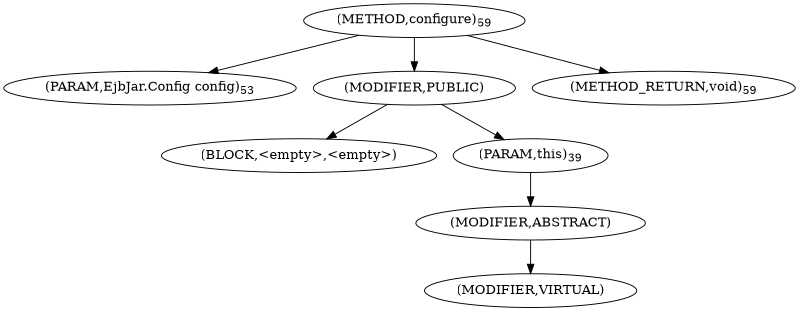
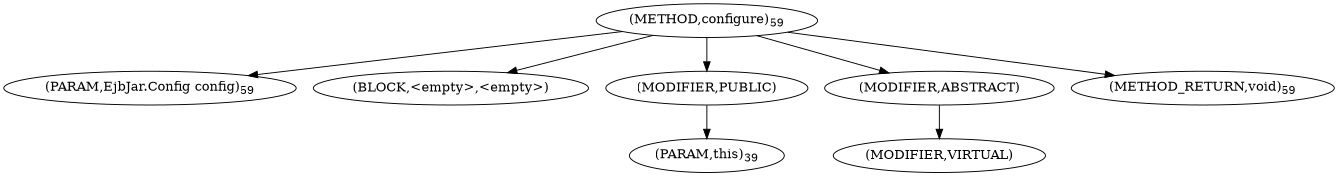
node "(PARAM,EjbJar.Config config)": text "53" -> "59"
edge "(MODIFIER,PUBLIC)" -> "(BLOCK,<empty>,<empty>)": now "(METHOD,configure)" -> "(BLOCK,<empty>,<empty>)"
edge "(PARAM,this)" -> "(MODIFIER,ABSTRACT)": now "(METHOD,configure)" -> "(MODIFIER,ABSTRACT)"
